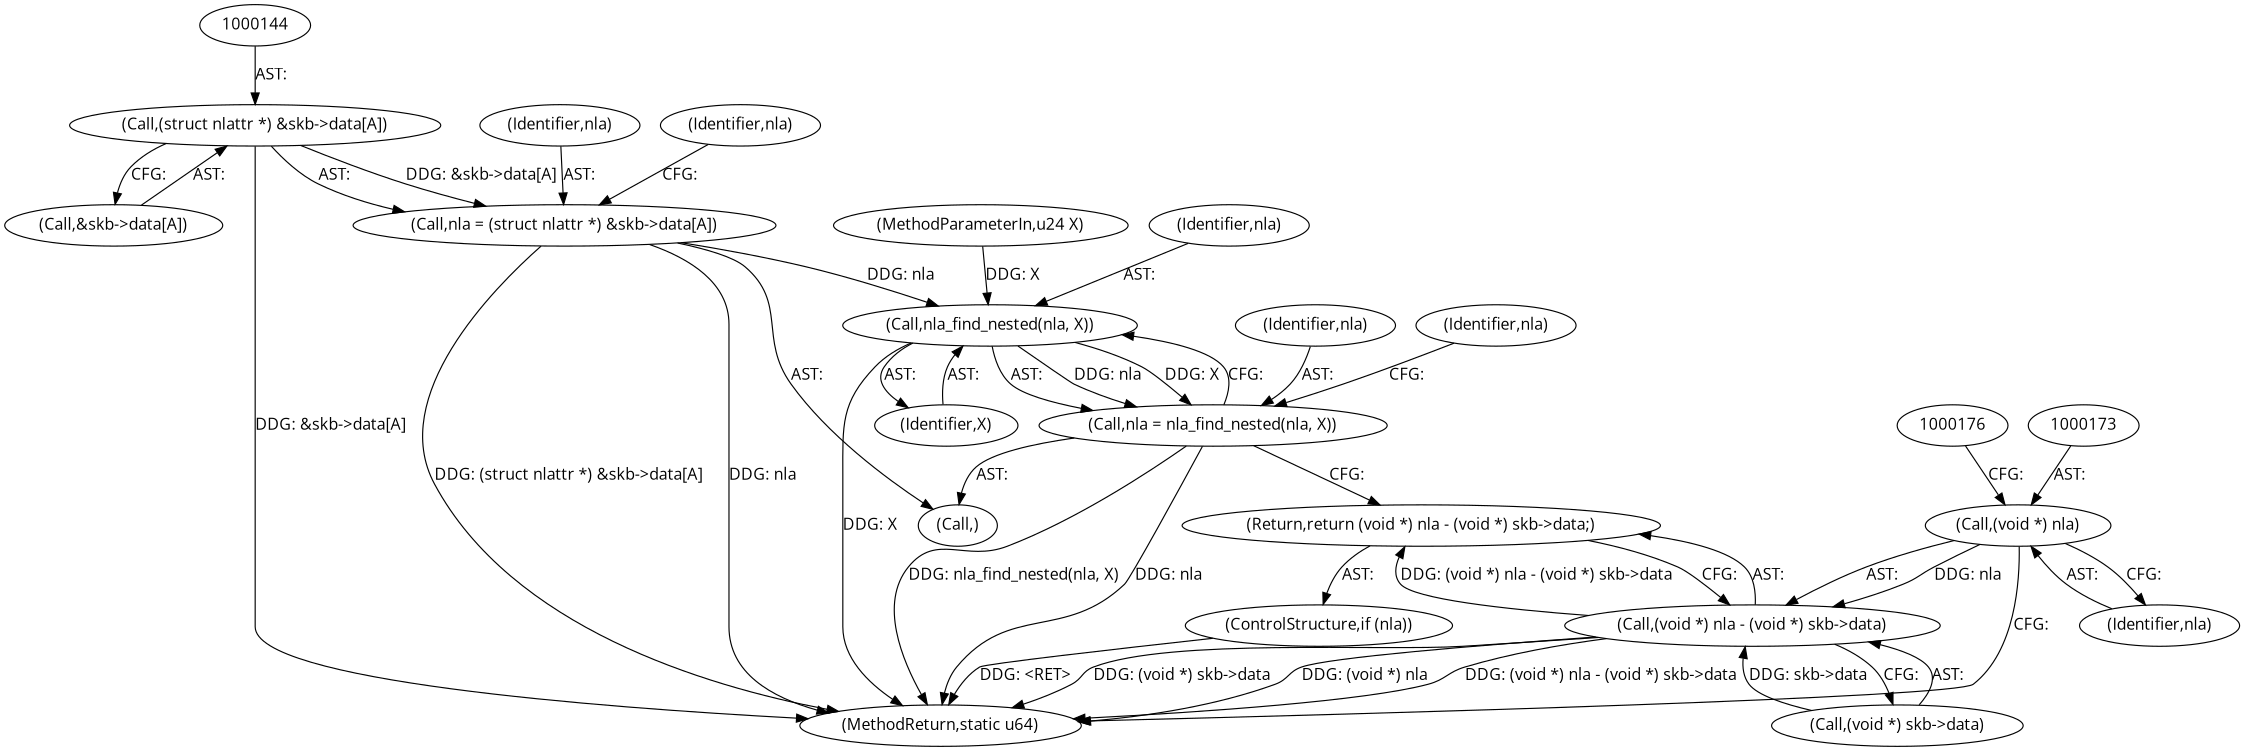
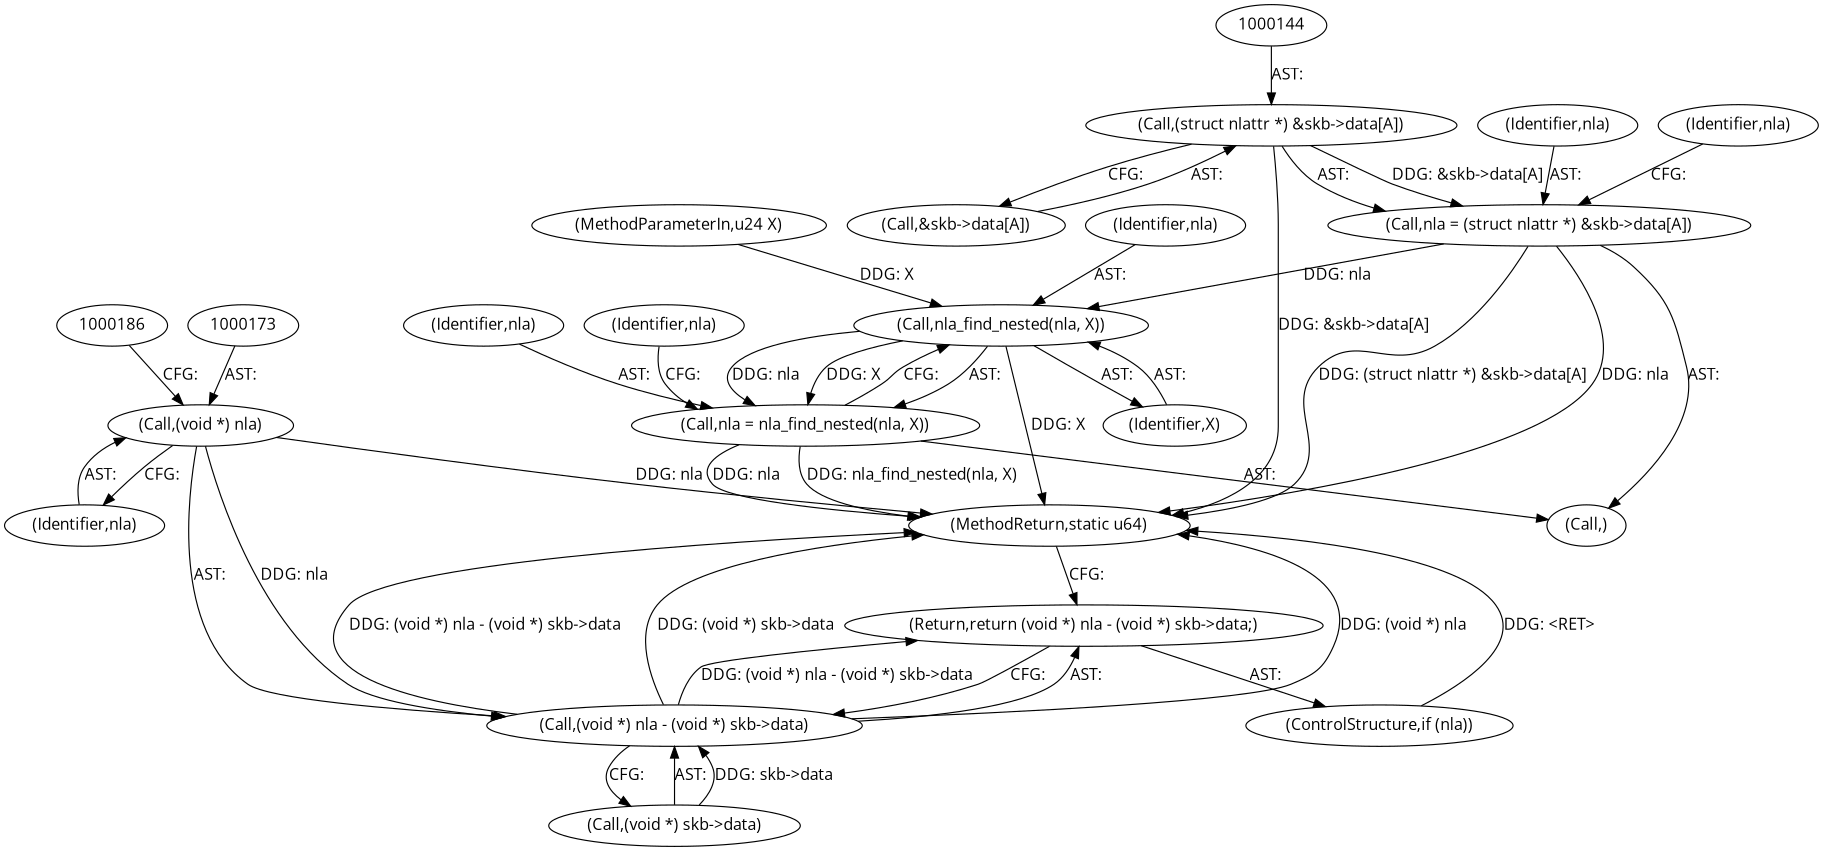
node "1000176": label "1000176" -> "1000186"
edge "(Call,nla = nla_find_nested(nla, X))" -> "(Return,return (void *) nla - (void *) skb->data;)": now "(MethodReturn,static u64)" -> "(Return,return (void *) nla - (void *) skb->data;)"
edge "(Call,(void *) nla)" -> "(MethodReturn,static u64)": label "CFG: " -> "DDG: nla"
